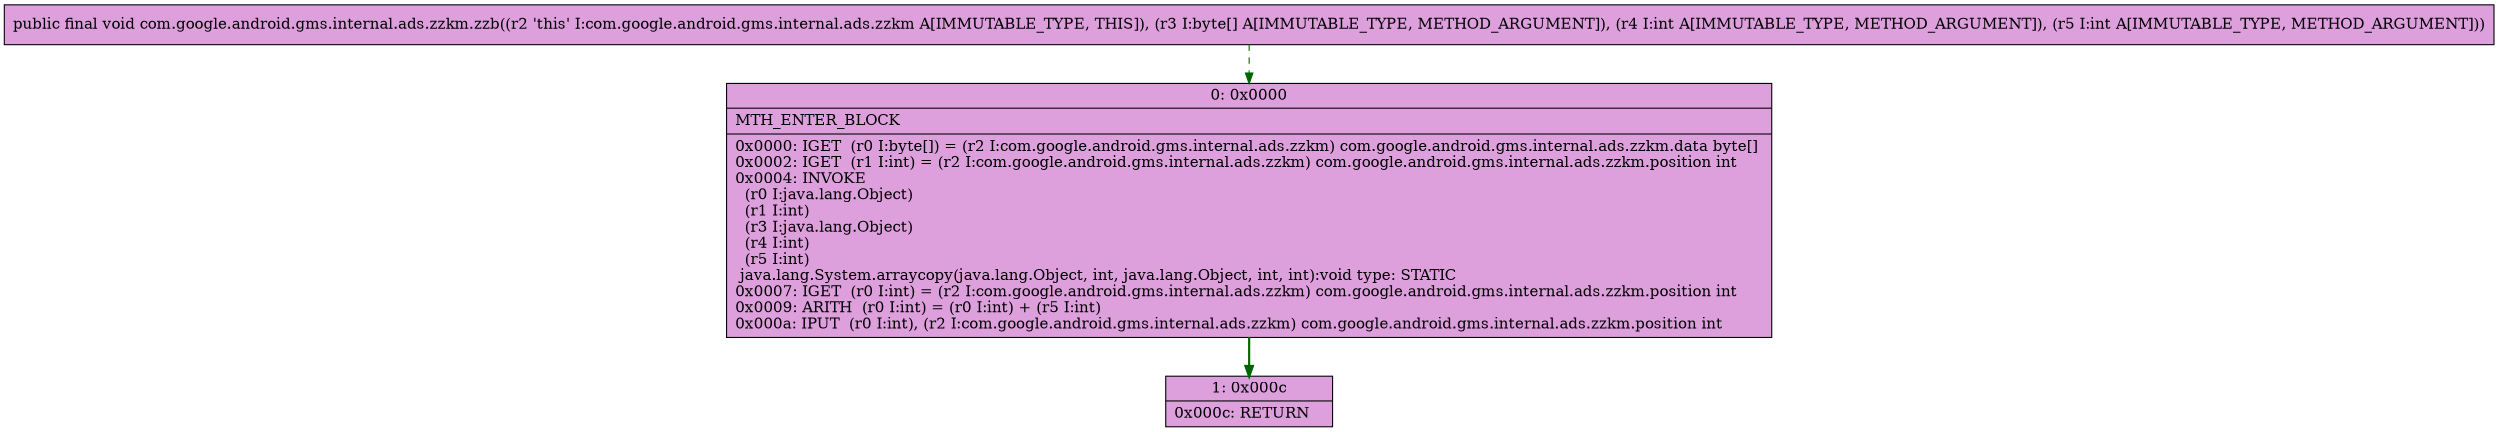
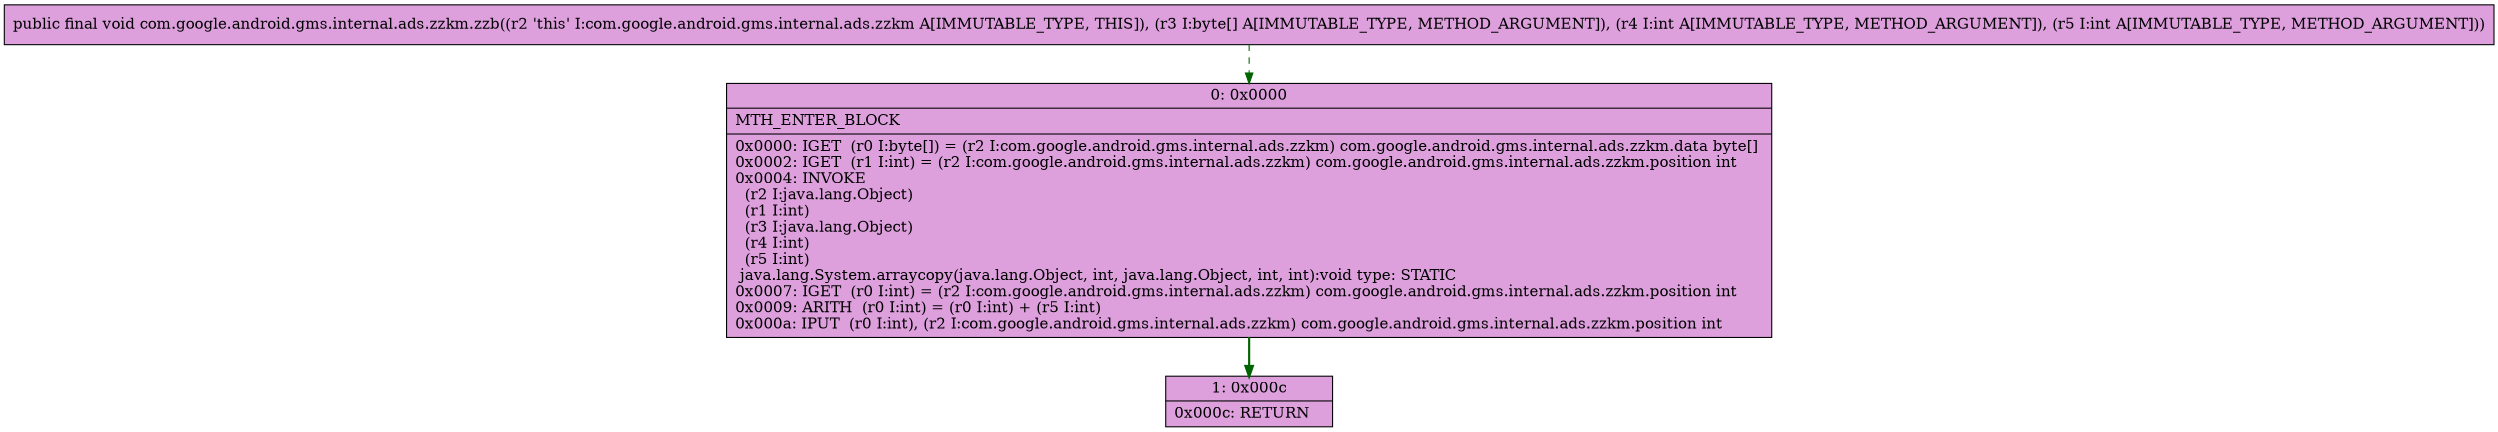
node "0: 0x0000": text "(r0 I:java.lang.Object)" -> "(r2 I:java.lang.Object)"
